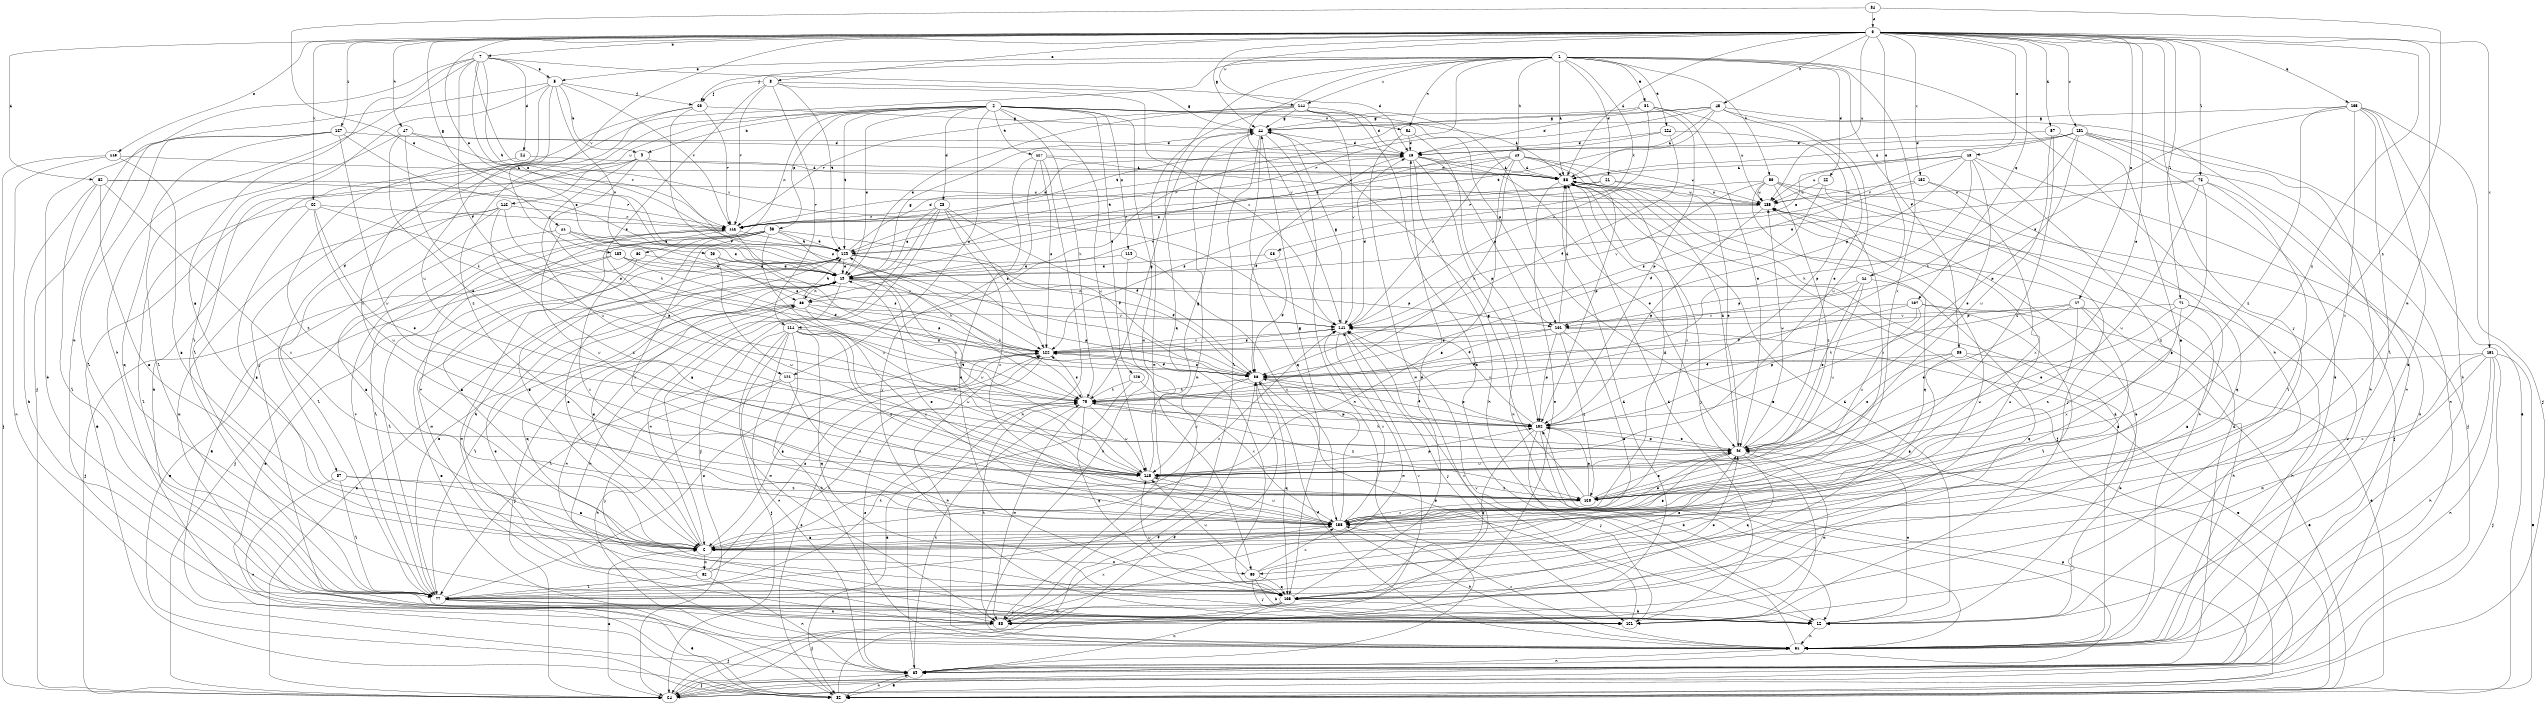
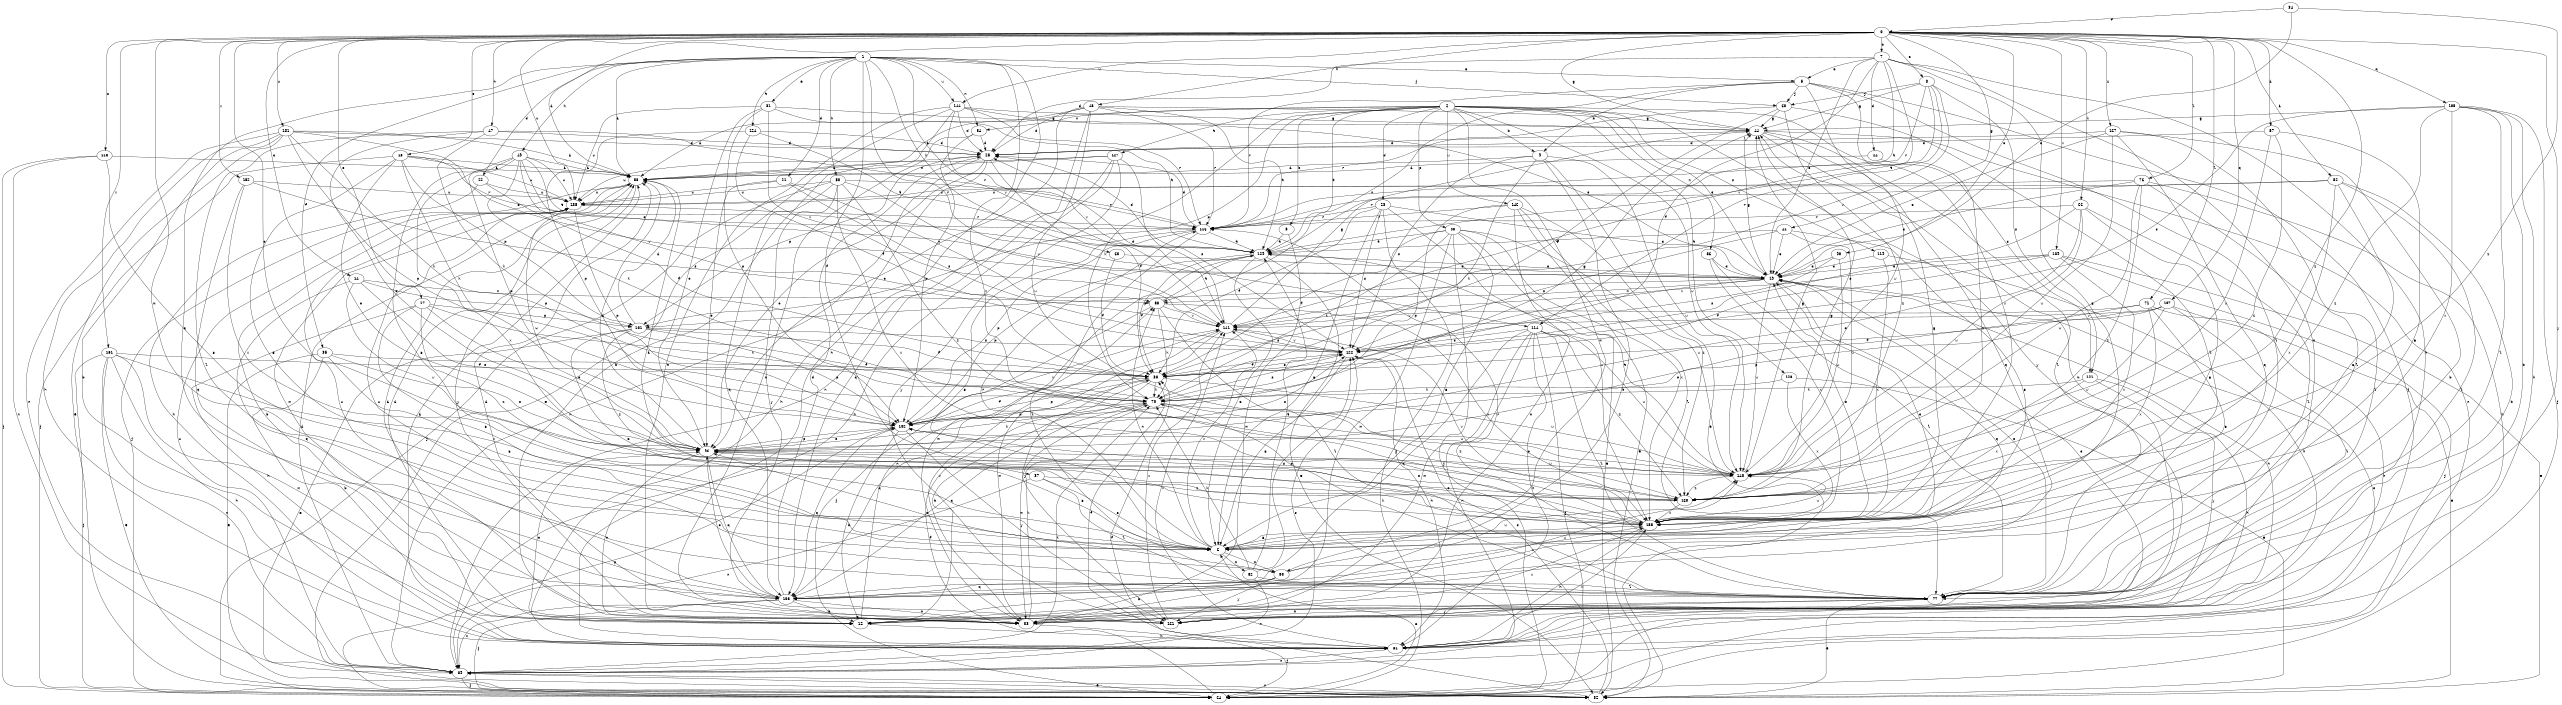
node "8": added
edge "77" -> "122": now "96" -> "122"
edge "139" -> "155": added, label "x"
